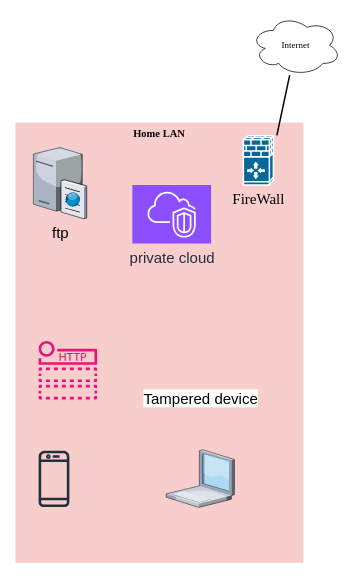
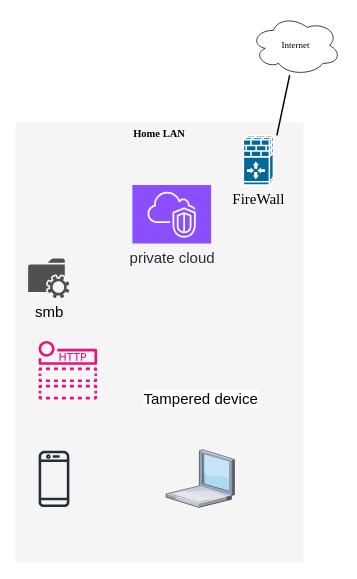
node "Home LAN": fillcolor #f8cecc -> #f5f5f5
node "ftp": removed
node "smb": added
